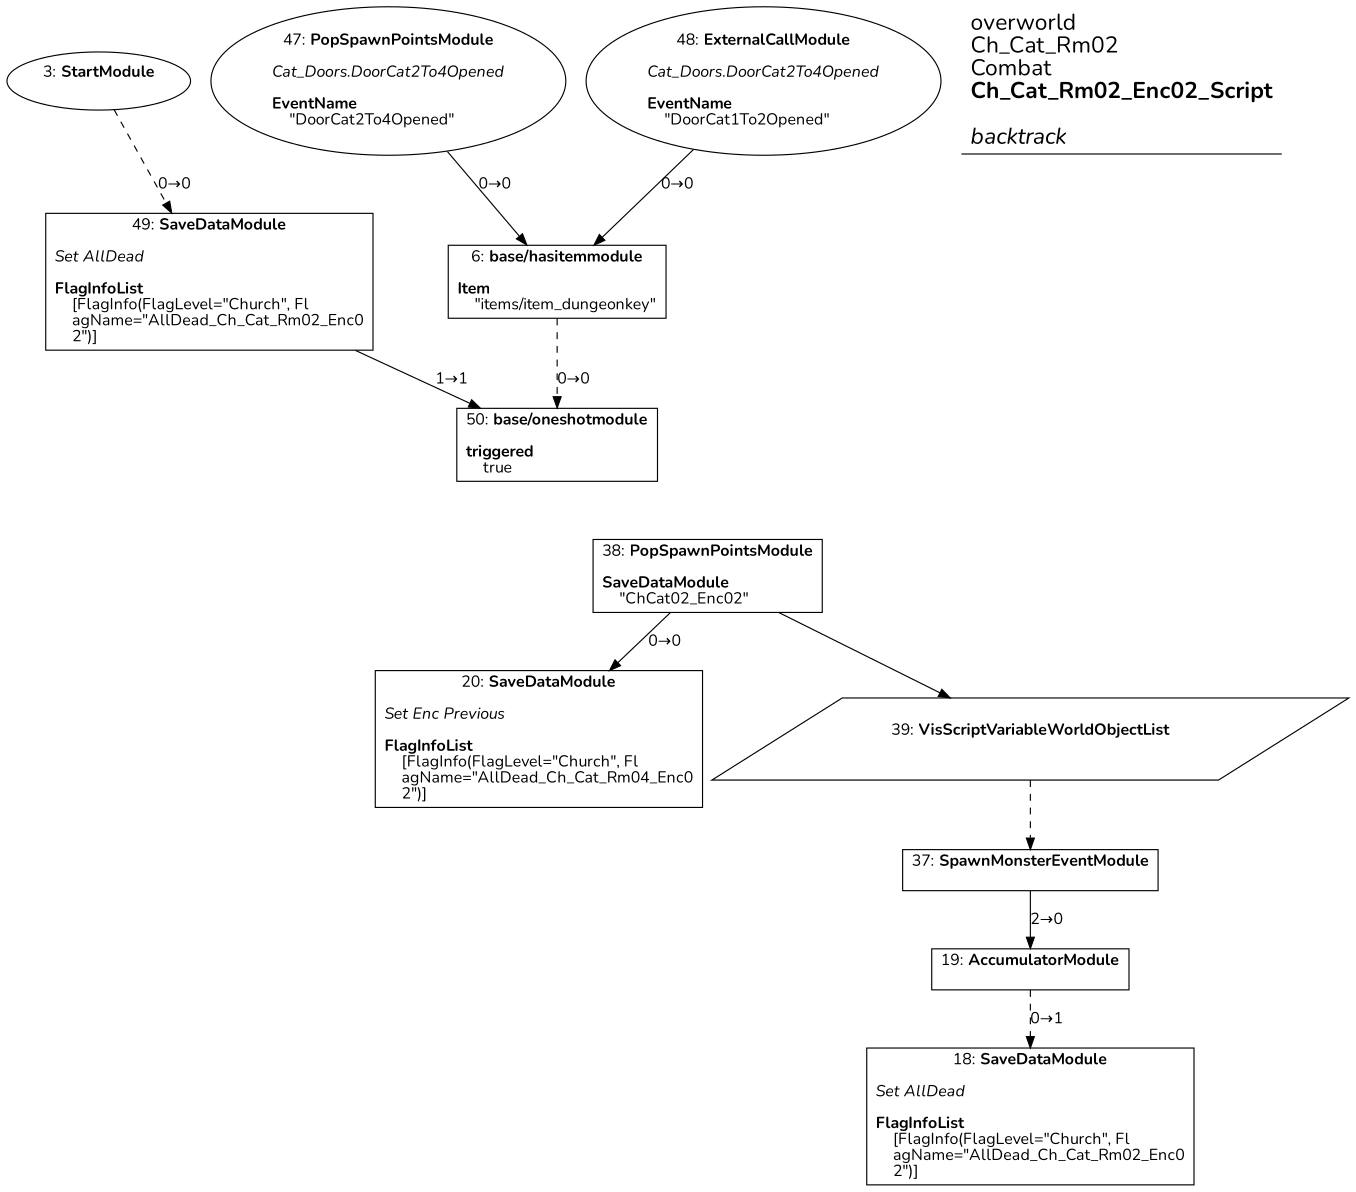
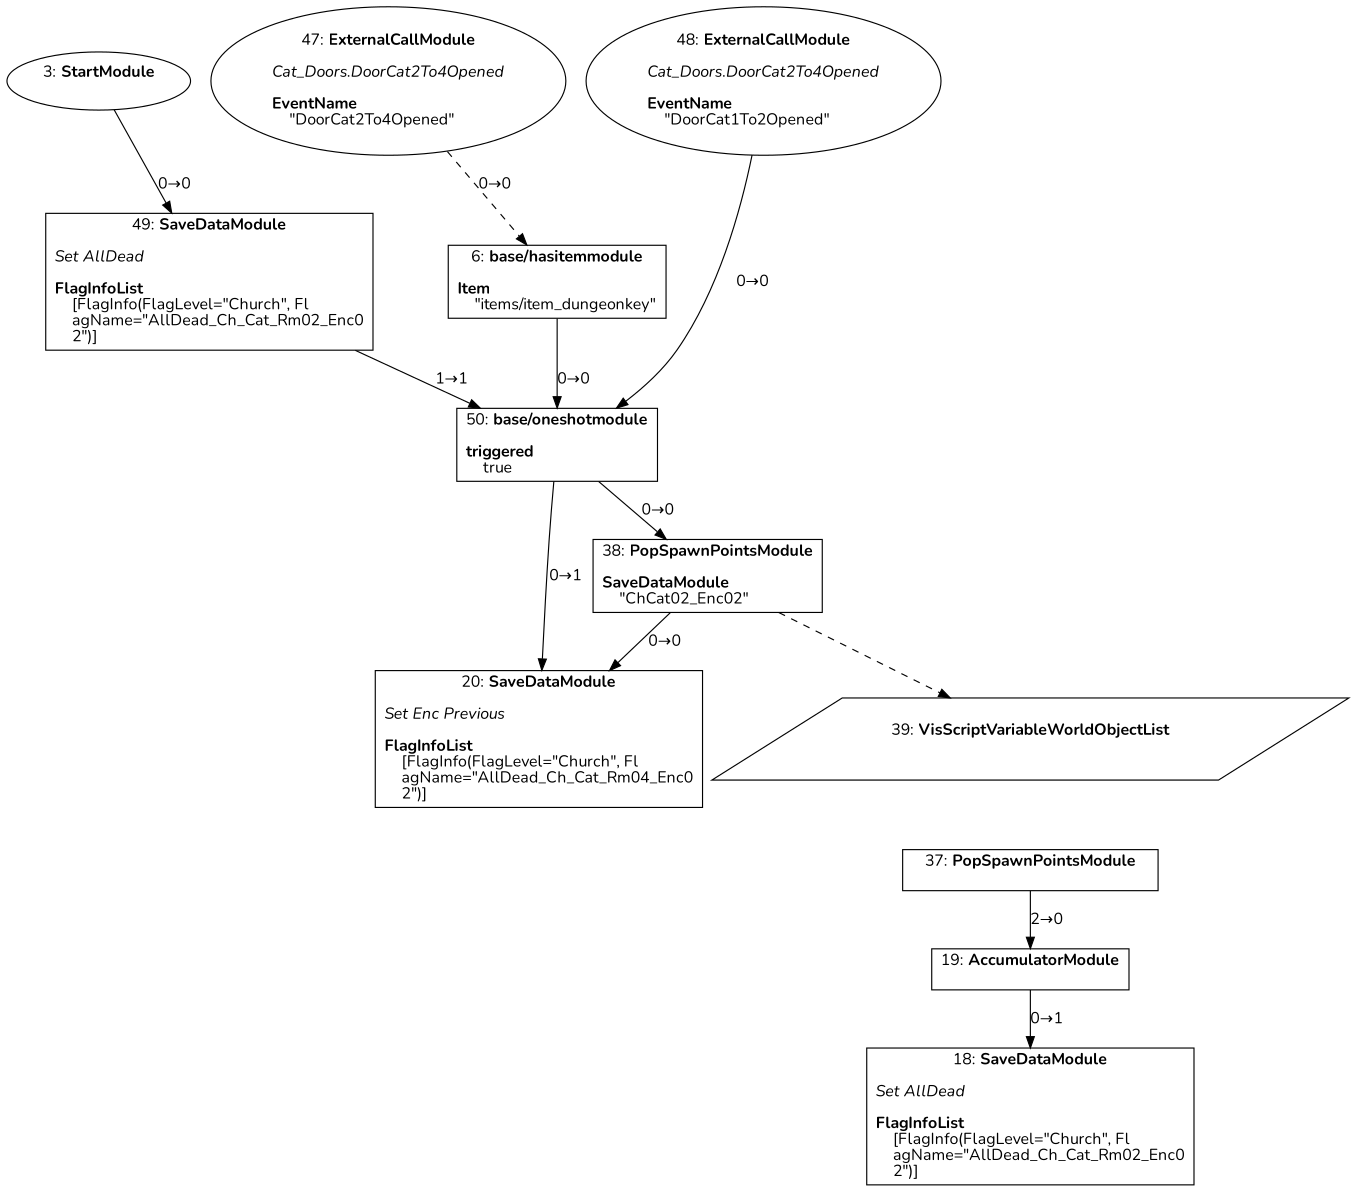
node "47:": text "PopSpawnPointsModule" -> "ExternalCallModule"
node "overworld": removed
edge "3:" -> "49:": style dashed -> solid
edge "48:" -> "6:": now "48:" -> "50:"
edge "47:" -> "6:": style solid -> dashed
edge "6:" -> "50:": style dashed -> solid
edge "50:" -> "38:": added, label "0→0"
edge "50:" -> "20:": added, label "0→1"
edge "38:" -> "39:": style solid -> dashed
edge "39:" -> "37:": removed
node "37:": text "SpawnMonsterEventModule" -> "PopSpawnPointsModule"
edge "19:" -> "18:": style dashed -> solid
